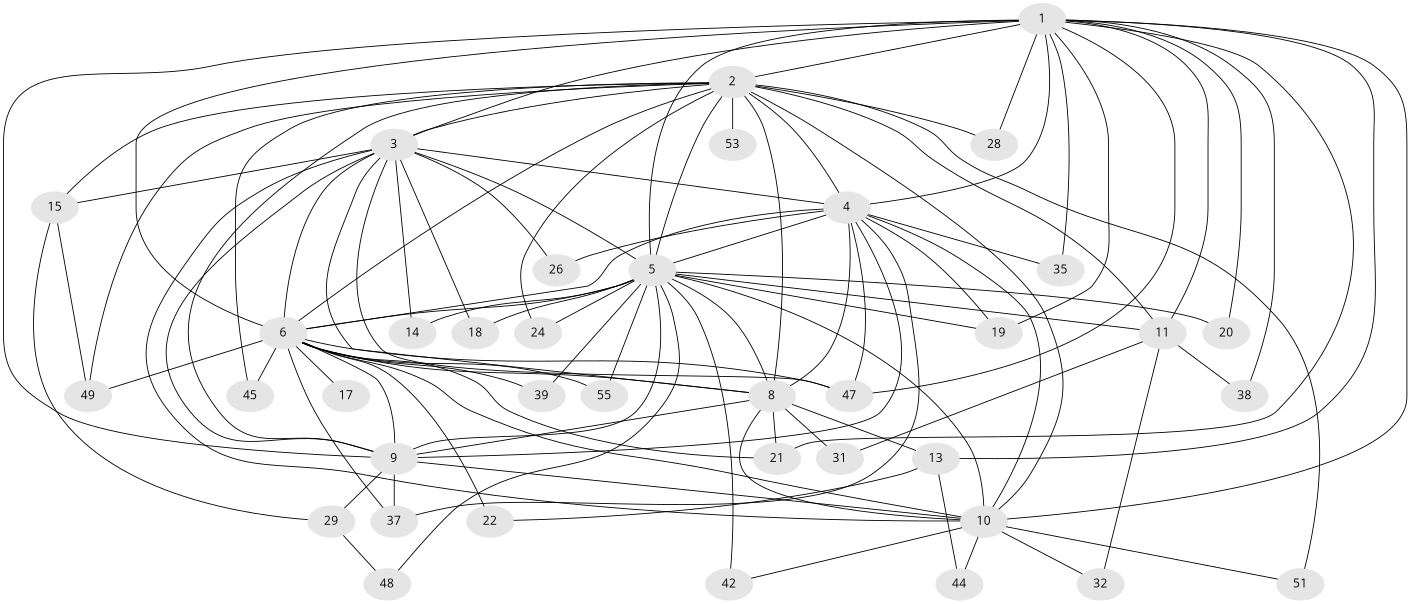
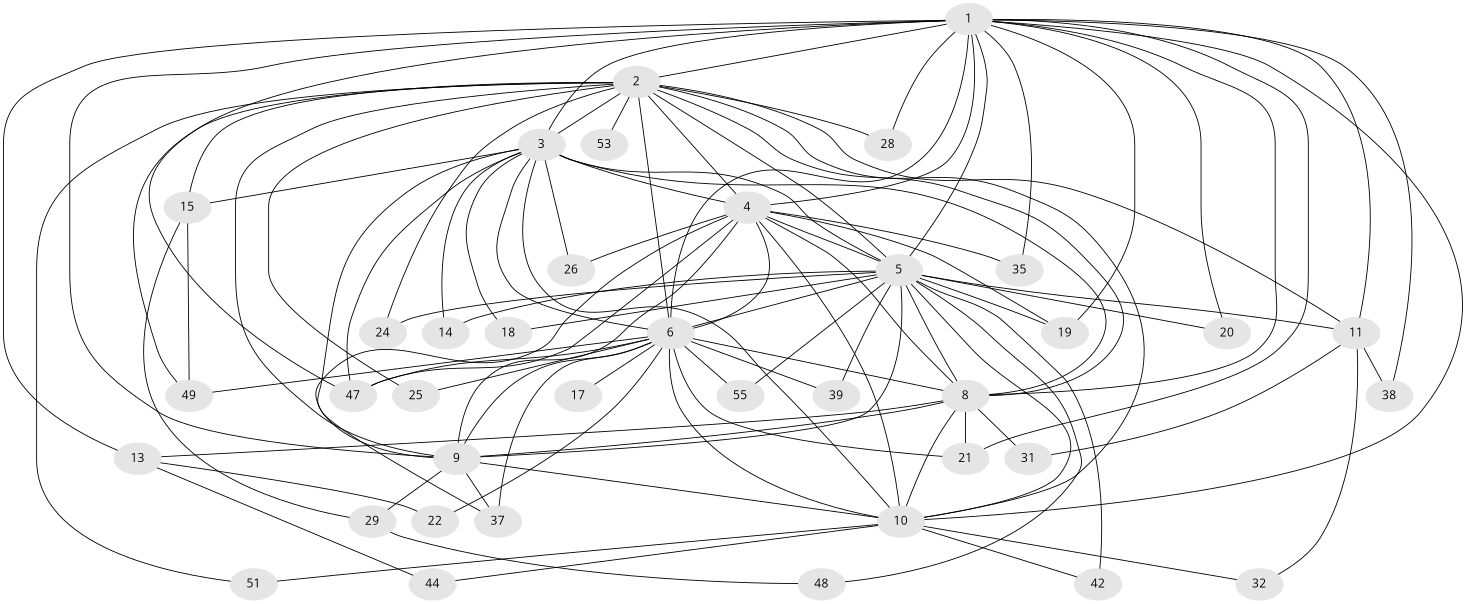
edge "1" -- "8": added
node "45": label "45" -> "25"
